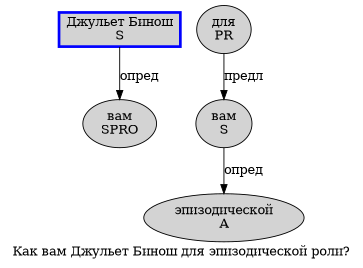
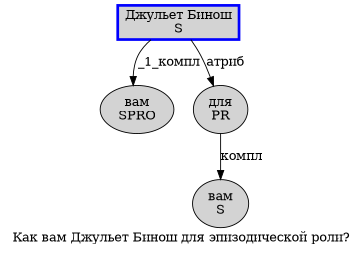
edge "Джульет Бинош S" -> "для PR": added, label "атриб"
edge "Джульет Бинош S" -> "вам SPRO": label "опред" -> "_1_компл"
edge "для PR" -> "вам S": label "предл" -> "компл"
node "эпизодической A": removed
